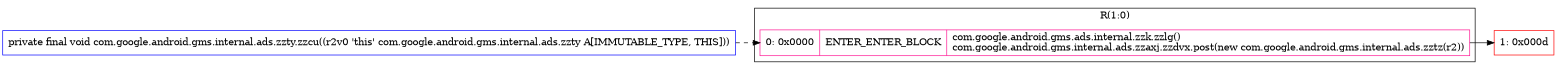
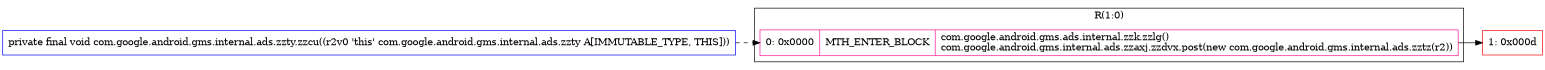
node "0: 0x0000": text "ENTER_ENTER_BLOCK" -> "MTH_ENTER_BLOCK"
